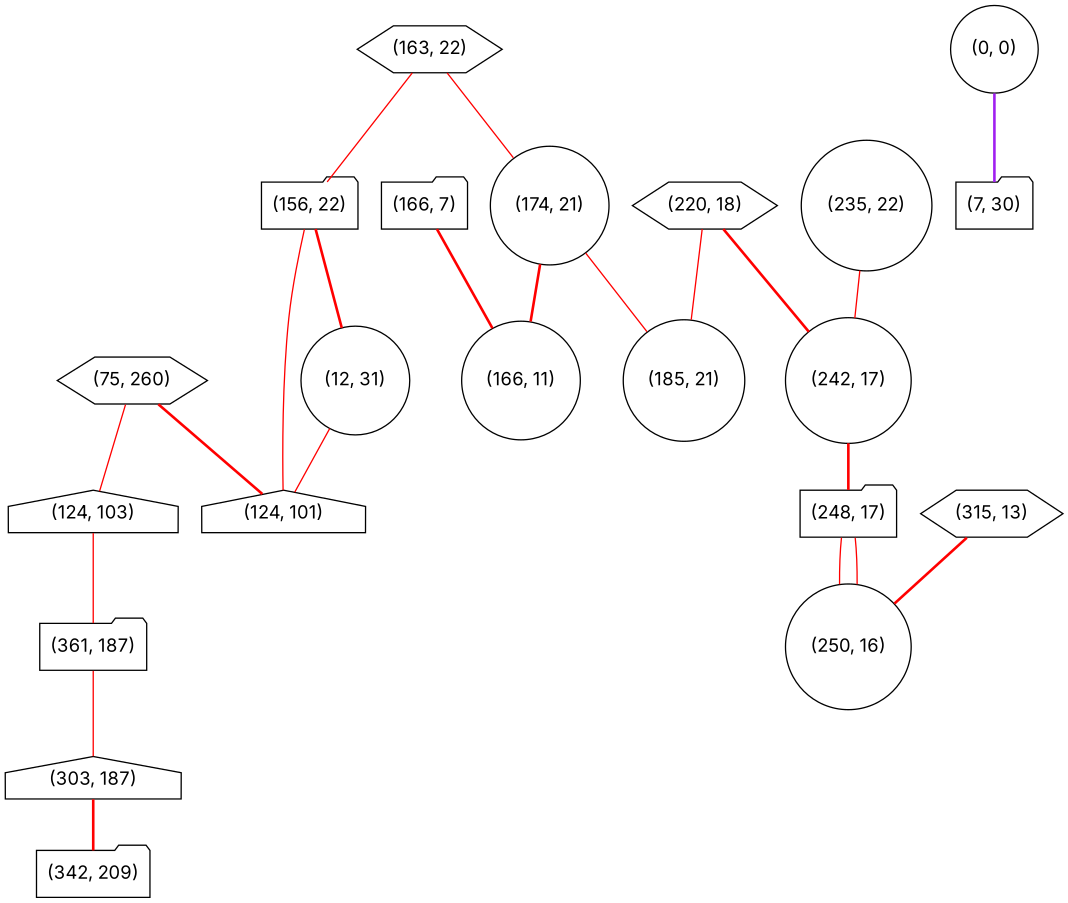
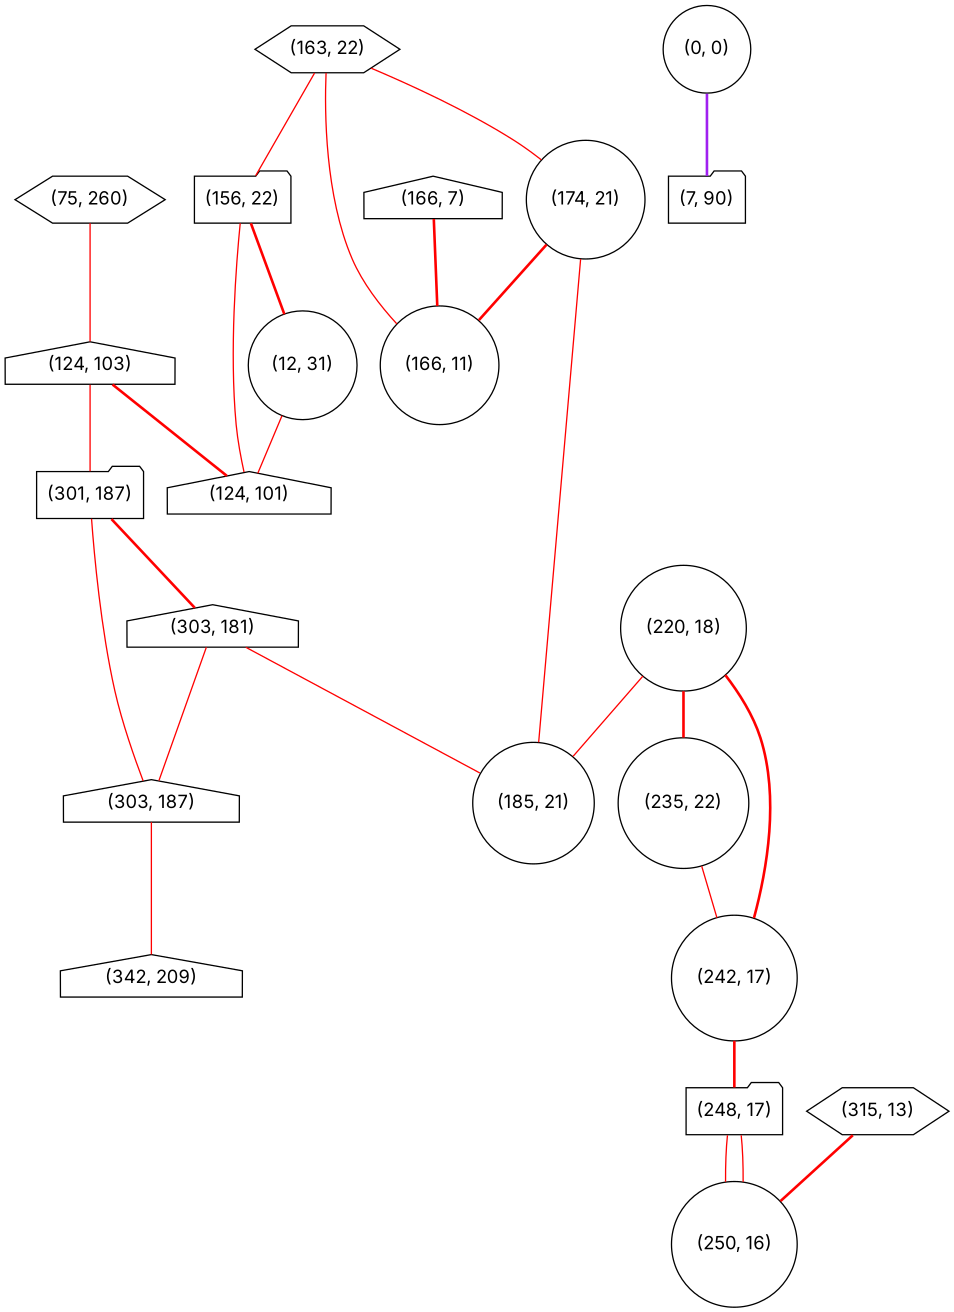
edge "(163, 22)" -- "(166, 11)": added
node "(166, 7)": shape folder -> house
node "(220, 18)": shape hexagon -> circle
node "(7, 30)": label "(7, 30)" -> "(7, 90)"
edge "(75, 260)" -- "(124, 101)": now "(124, 103)" -- "(124, 101)"
node "(303, 181)": added
node "(361, 187)": label "(361, 187)" -> "(301, 187)"
edge "(220, 18)" -- "(235, 22)": added
edge "(303, 187)" -- "(342, 209)": style bold -> solid
node "(342, 209)": shape folder -> house
